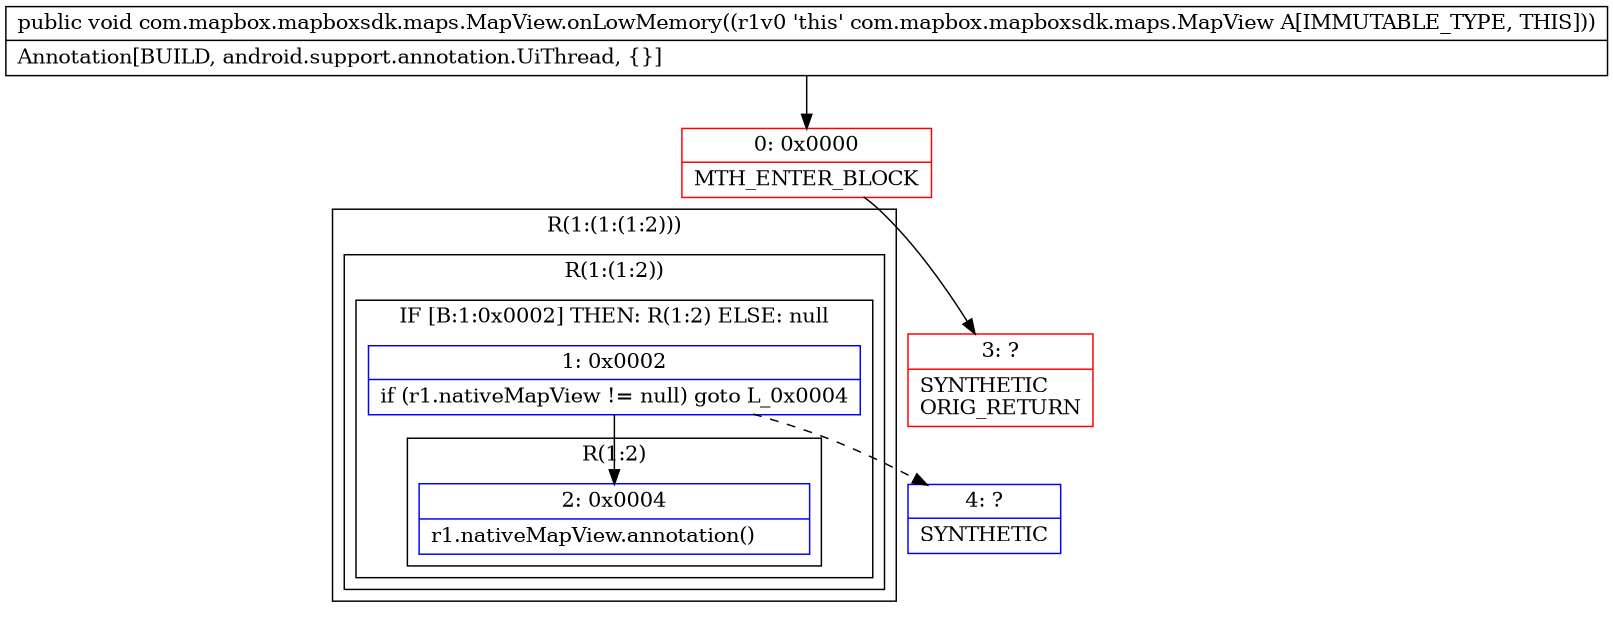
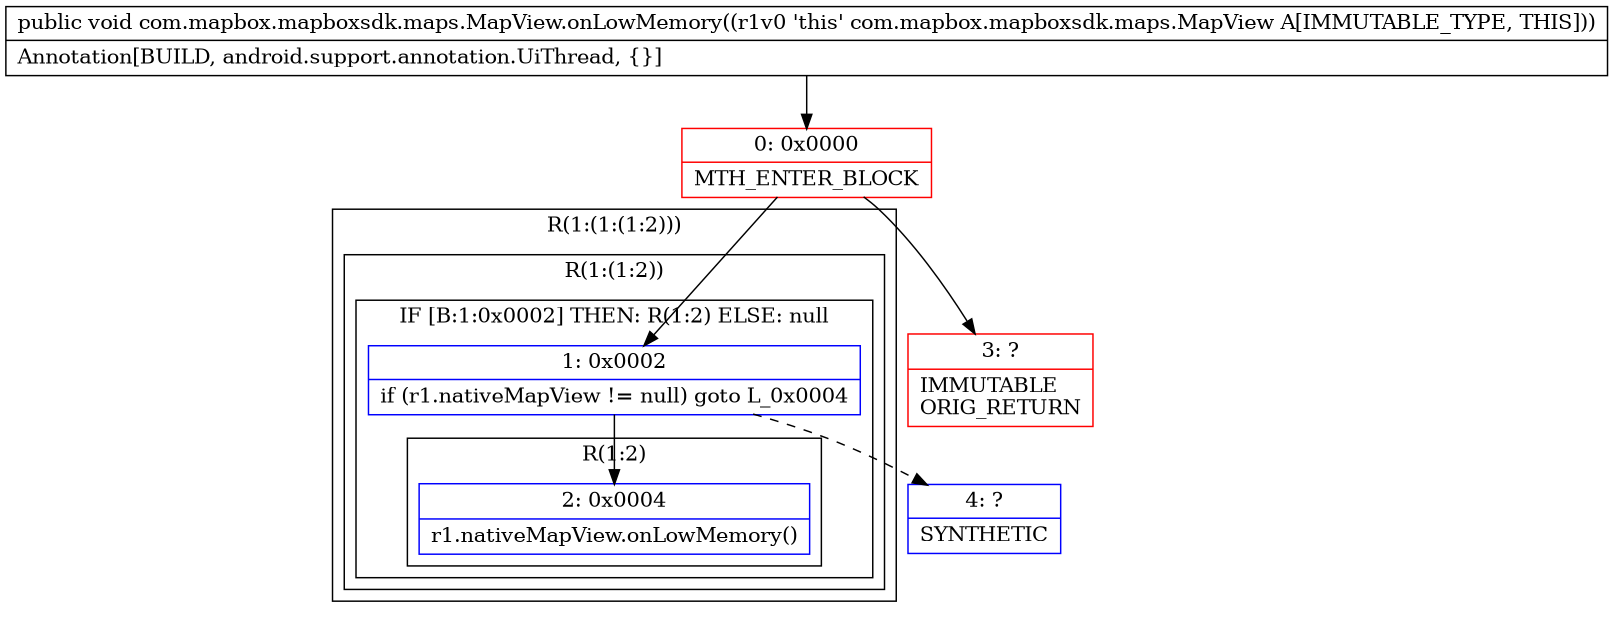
edge "0: 0x0000" -> "1: 0x0002": added
node "3: ?": text "SYNTHETIC" -> "IMMUTABLE"
node "2: 0x0004": text "r1.nativeMapView.annotation()" -> "r1.nativeMapView.onLowMemory()"
